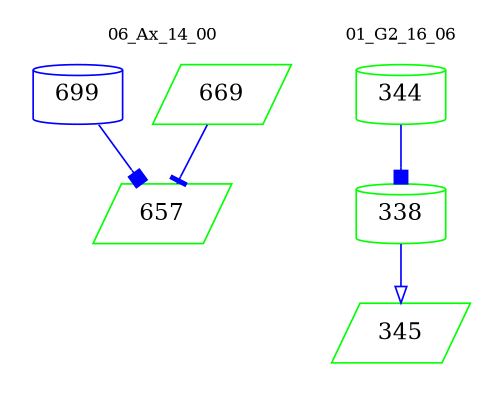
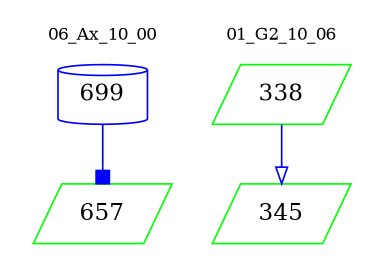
cluster "06_Ax_14_00": label "06_Ax_14_00" -> "06_Ax_10_00"
cluster "01_G2_16_06": label "01_G2_16_06" -> "01_G2_10_06"
node "669": removed
node "344": removed
node "338": shape cylinder -> parallelogram
